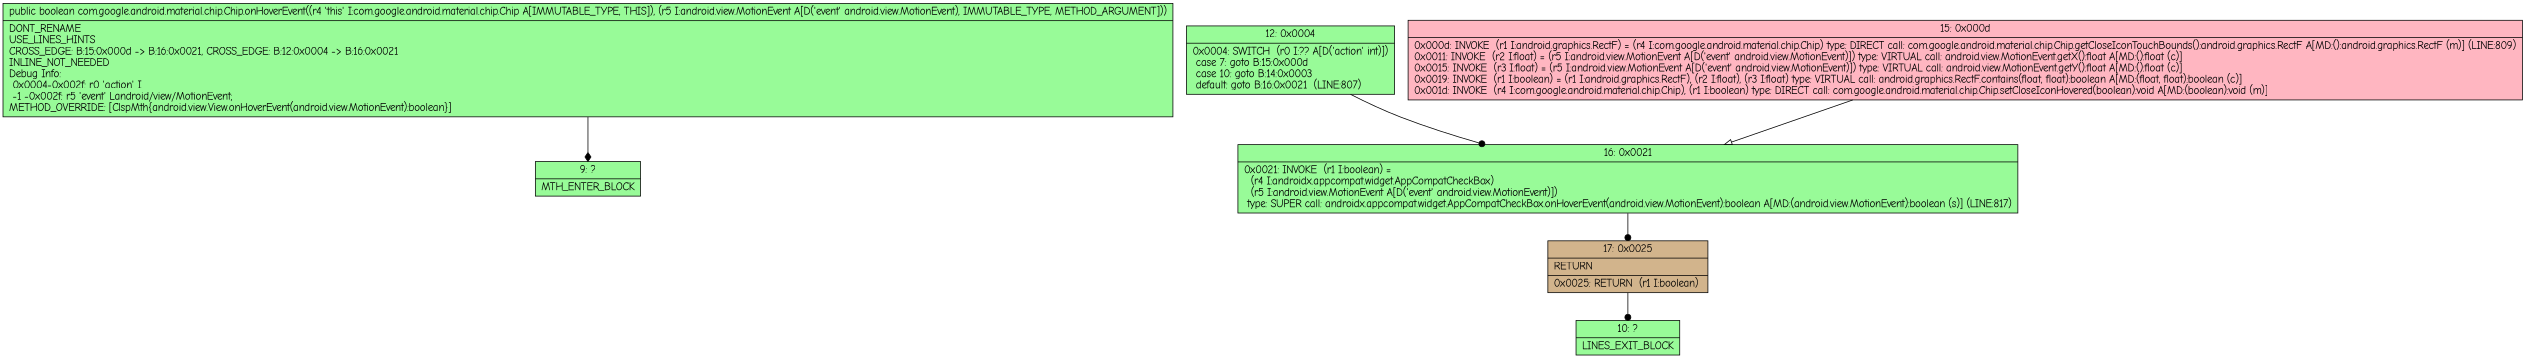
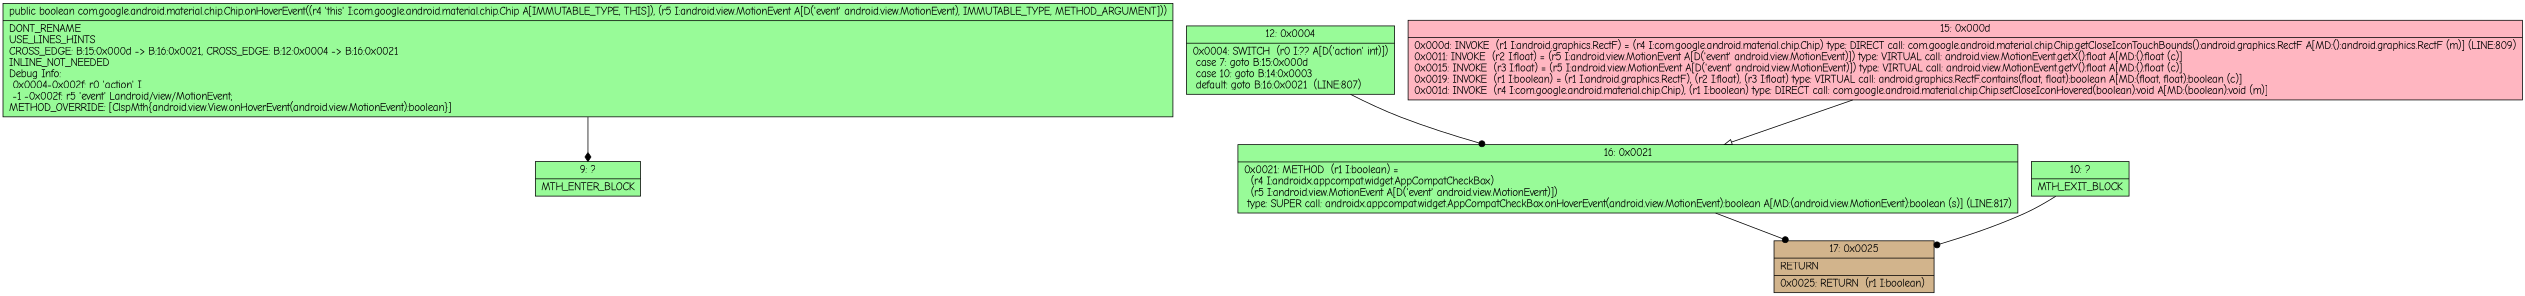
node "16: 0x0021": text "0x0021: INVOKE  (r1 I:boolean) =" -> "0x0021: METHOD  (r1 I:boolean) ="
edge "17: 0x0025" -> "10: ?": reversed
node "10: ?": text "LINES_EXIT_BLOCK" -> "MTH_EXIT_BLOCK"
